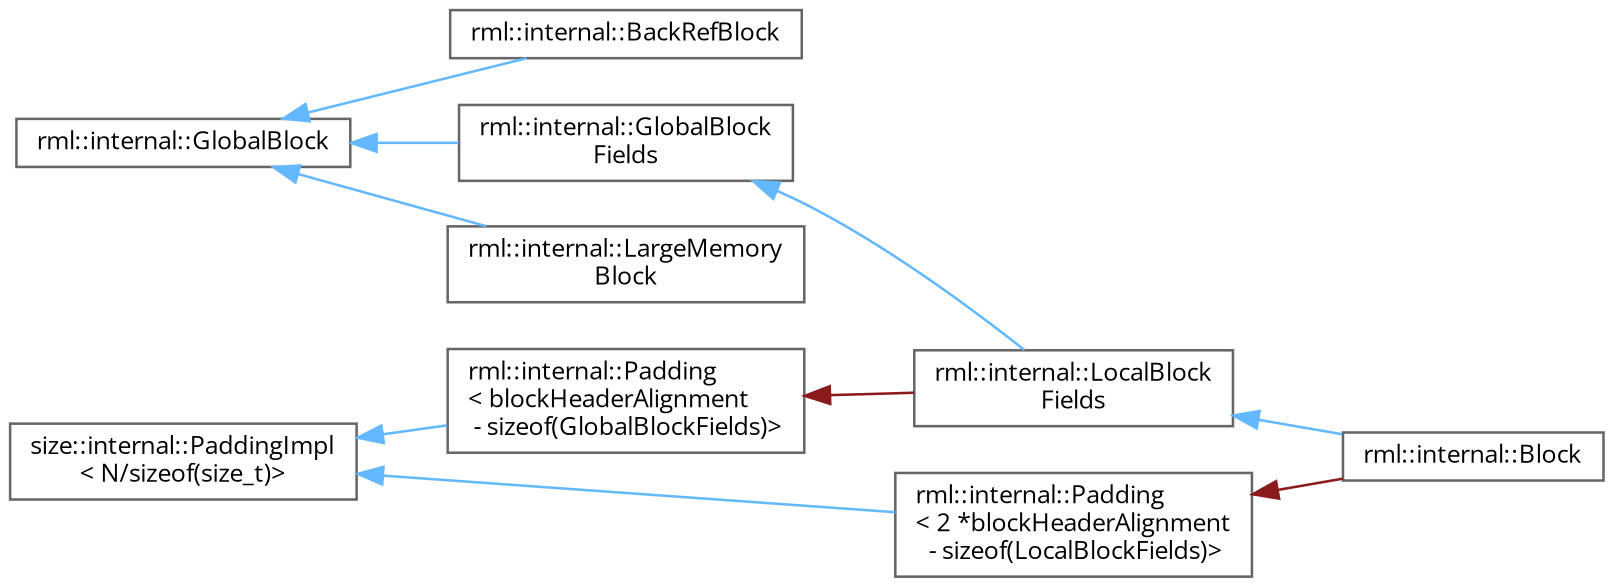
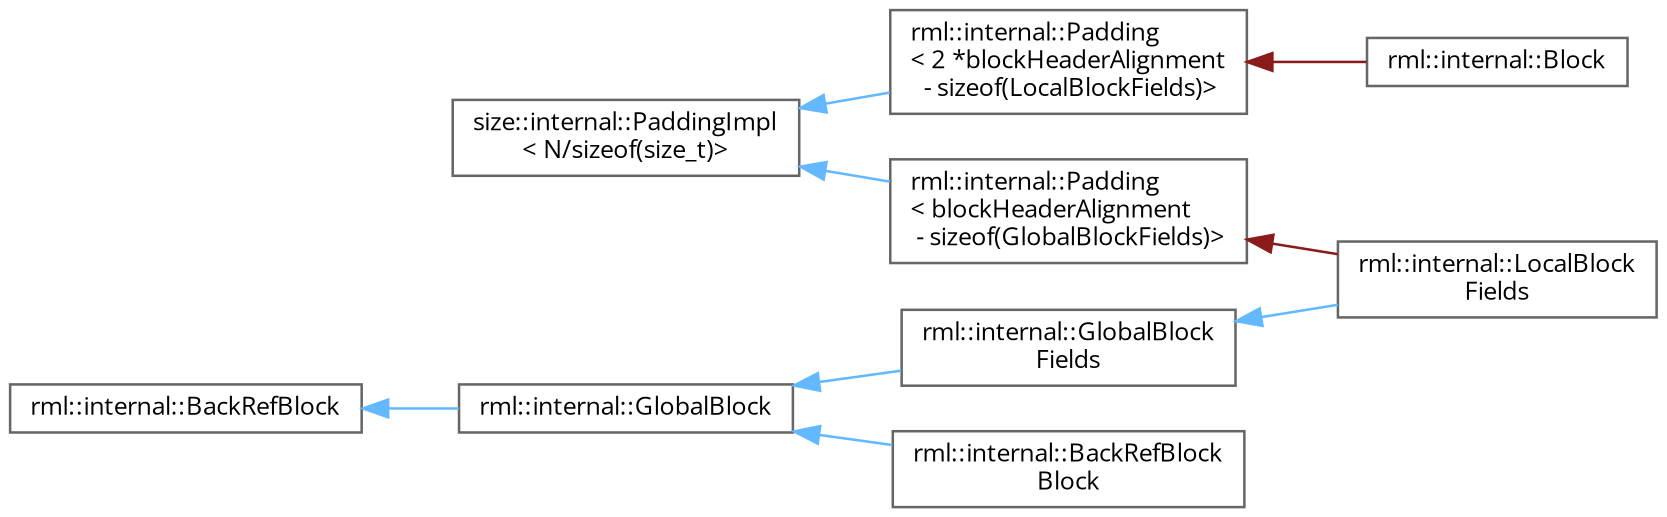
edge "rml::internal::BackRefBlock" -> "rml::internal::GlobalBlock": reversed
node "rml::internal::LargeMemory Block": label "rml::internal::LargeMemory Block" -> "rml::internal::BackRefBlock Block"
edge "rml::internal::Block" -> "rml::internal::LocalBlock Fields": removed
